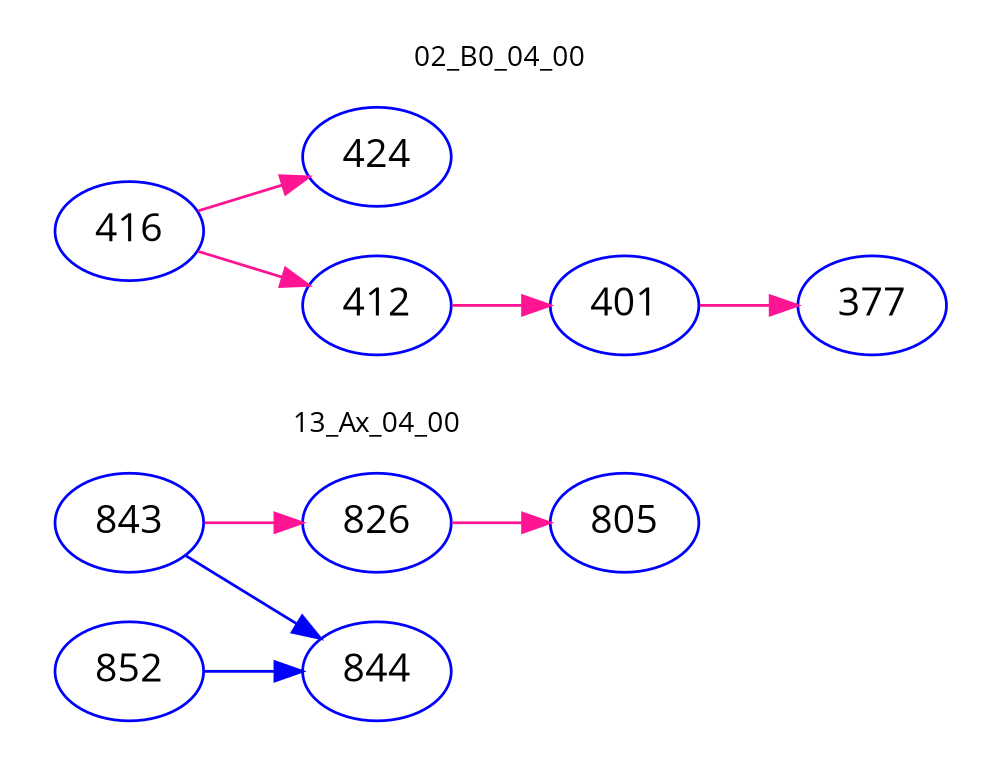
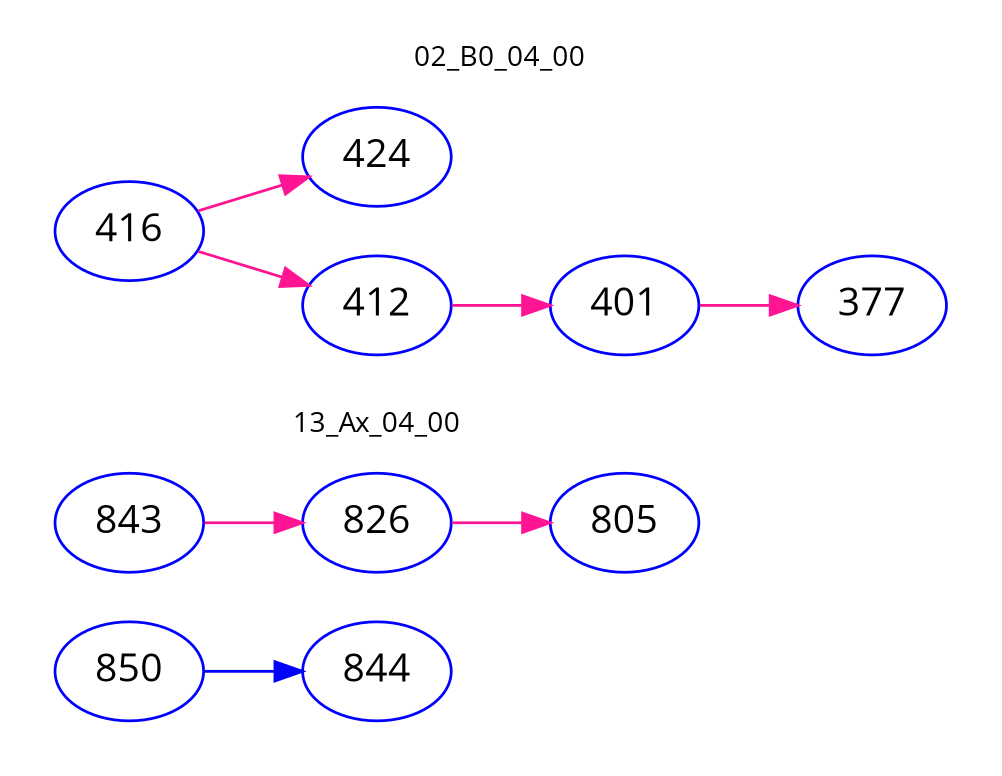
edge "843" -> "844": removed
node "852": label "852" -> "850"
